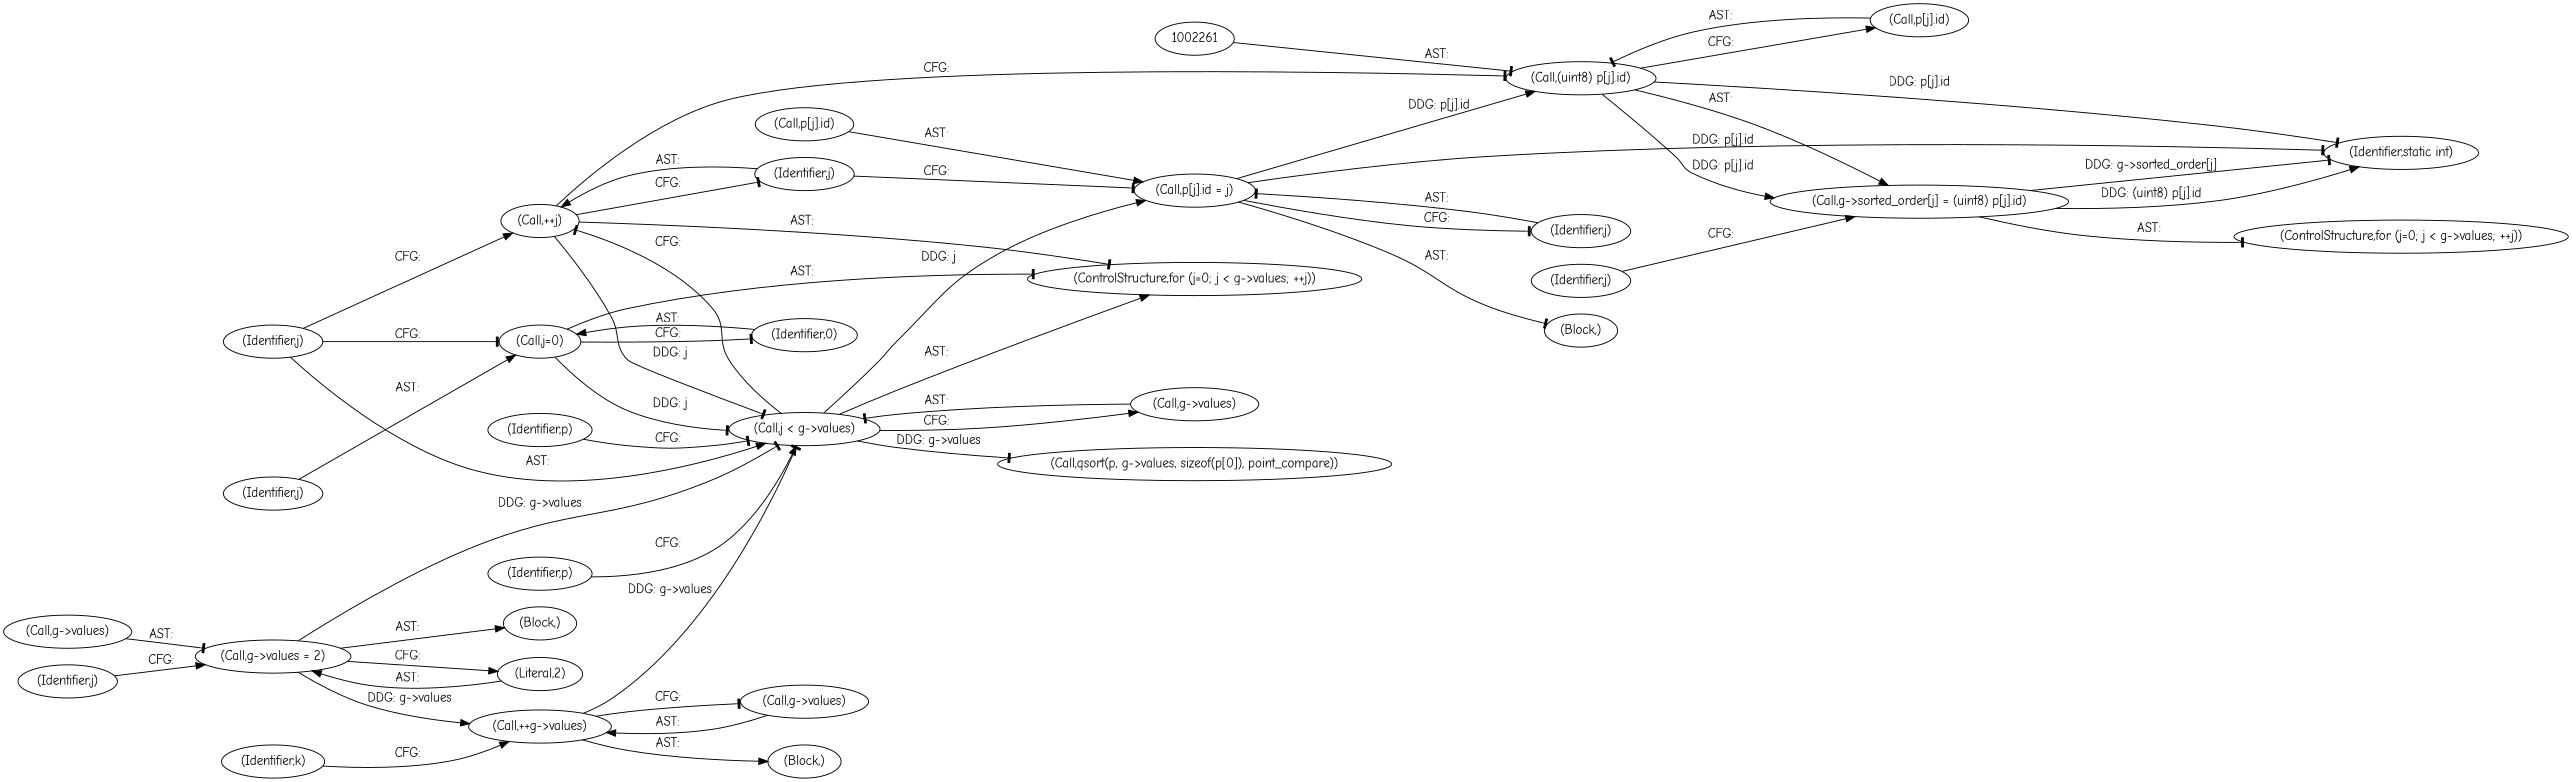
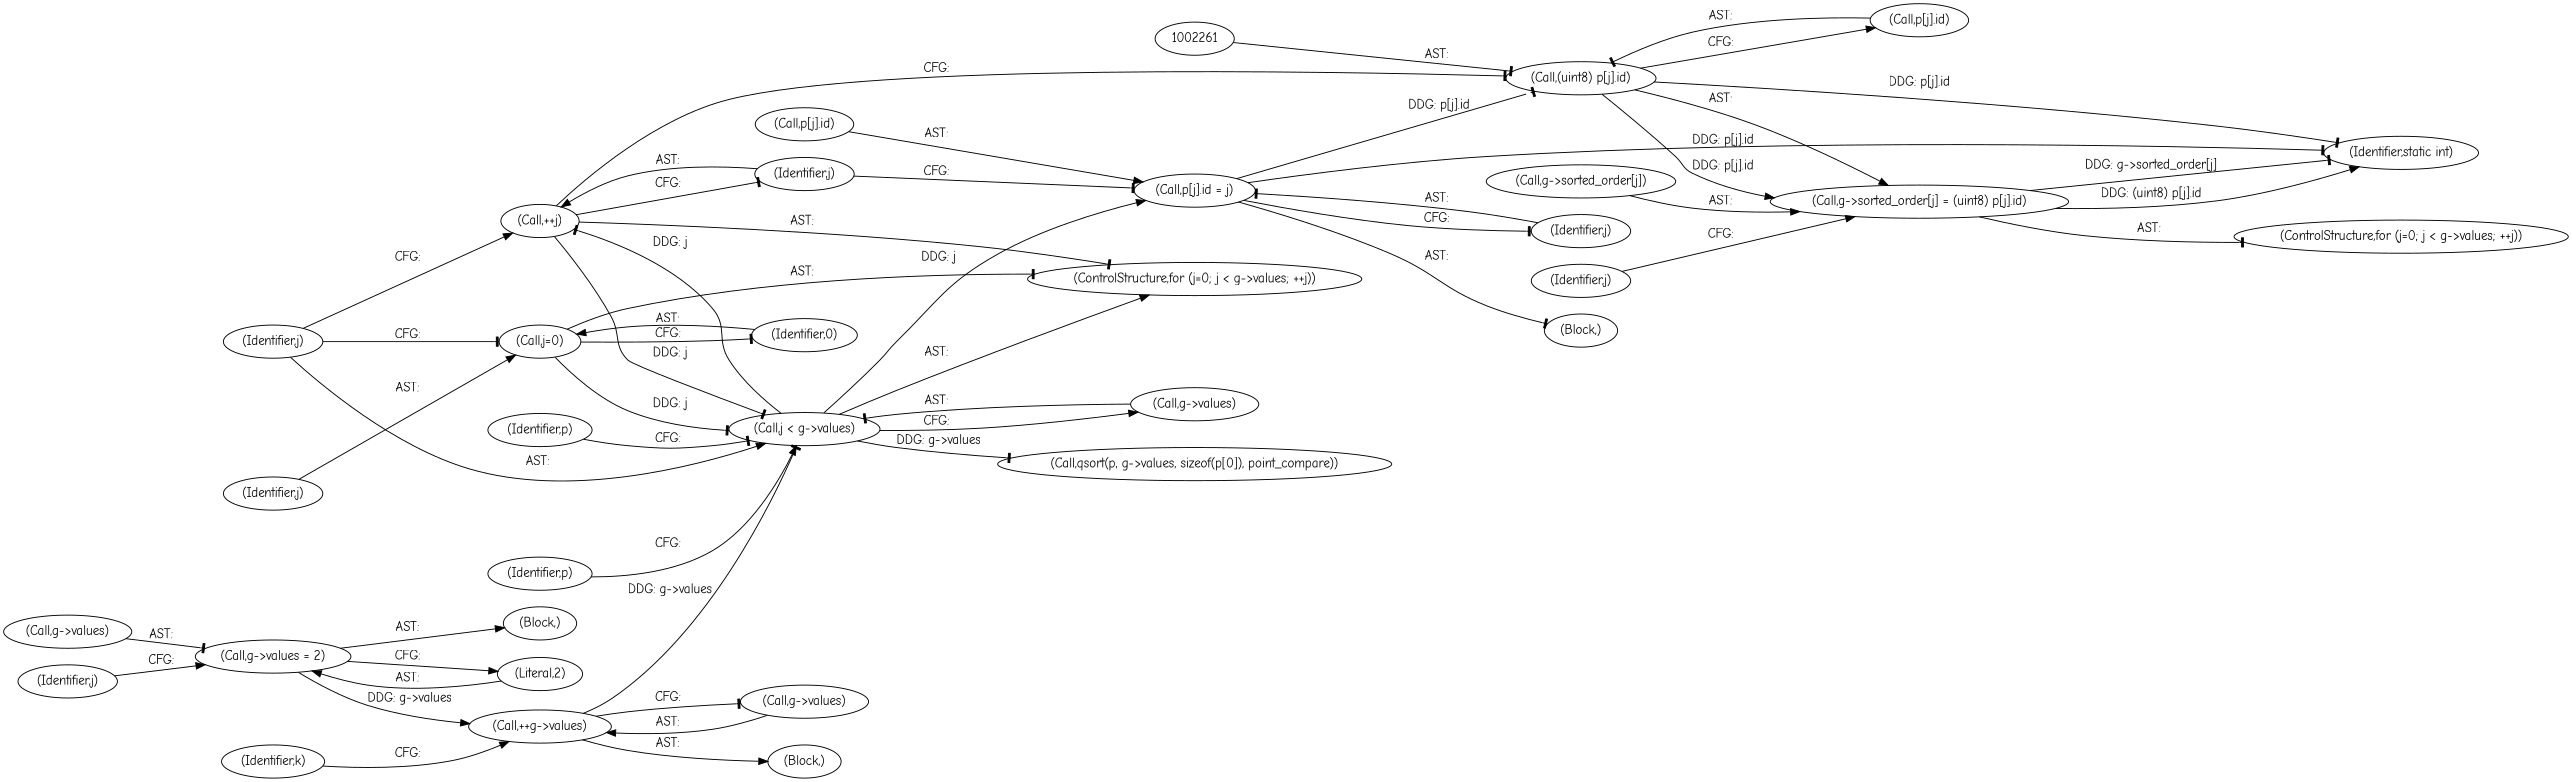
edge "(Call,p[j].id = j)" -> "(Call,(uint8) p[j].id)": arrowhead normal -> tee
node "(Call,g->sorted_order[j])": added
edge "(Call,j < g->values)" -> "(Call,++j)": label "CFG: " -> "DDG: j"
edge "(Call,g->values = 2)" -> "(Call,j < g->values)": removed, label "DDG: g->values"
